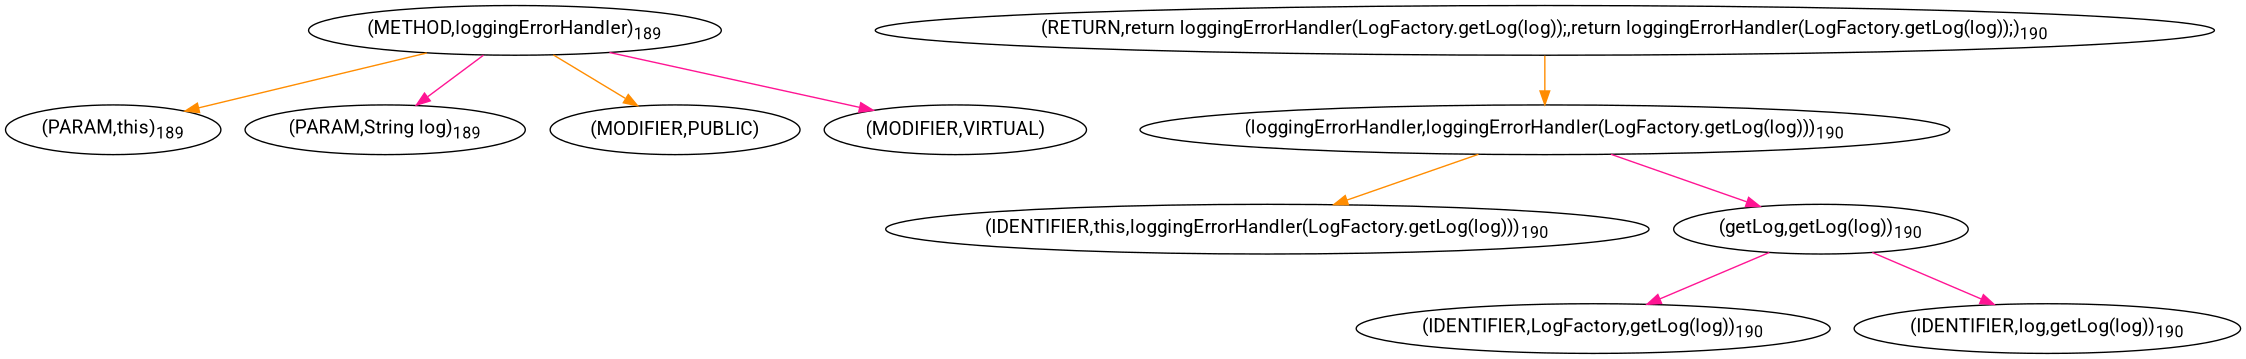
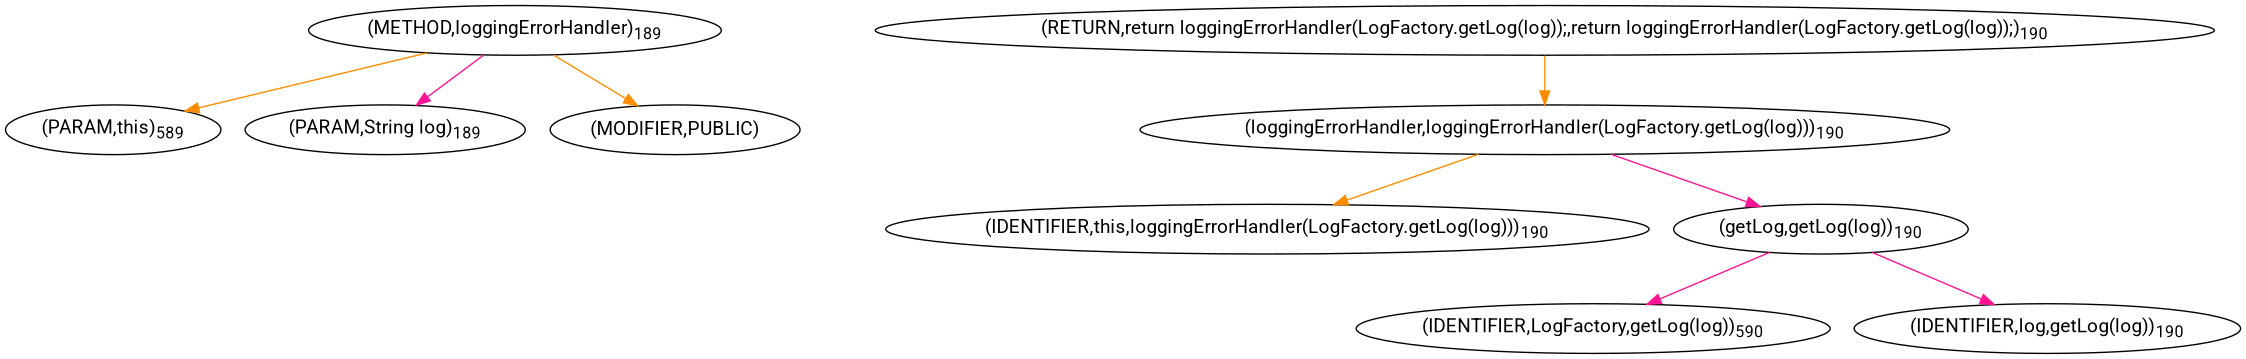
node "(PARAM,this)": text "189" -> "589"
node "(MODIFIER,VIRTUAL)": removed
node "(IDENTIFIER,LogFactory,getLog(log))": text "190" -> "590"
